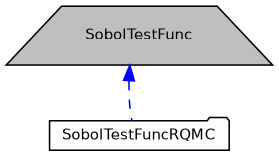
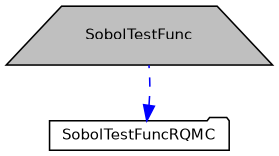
edge "SobolTestFuncRQMC" -> "SobolTestFunc": reversed
